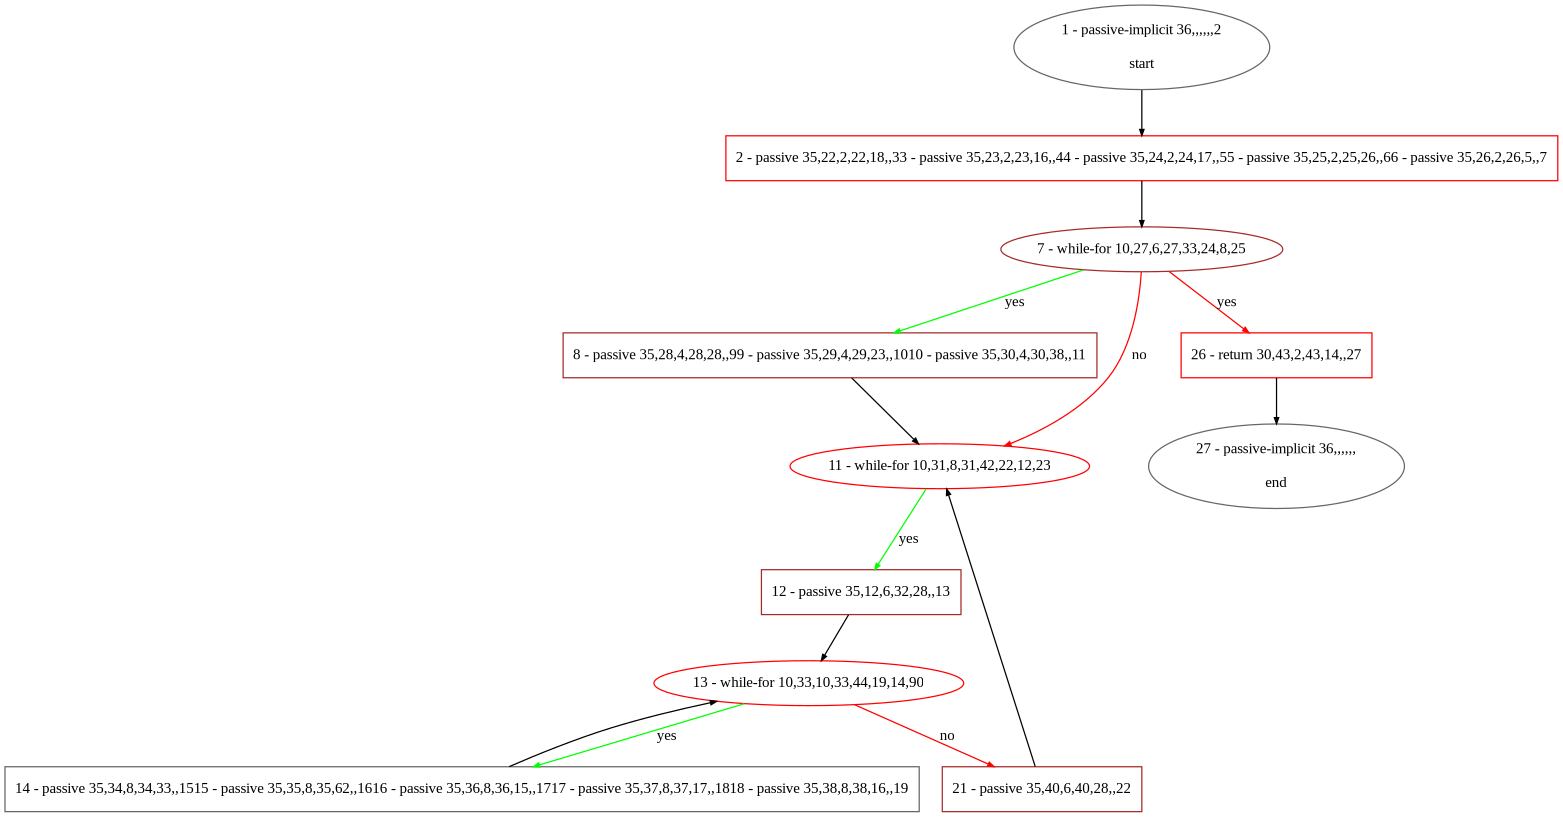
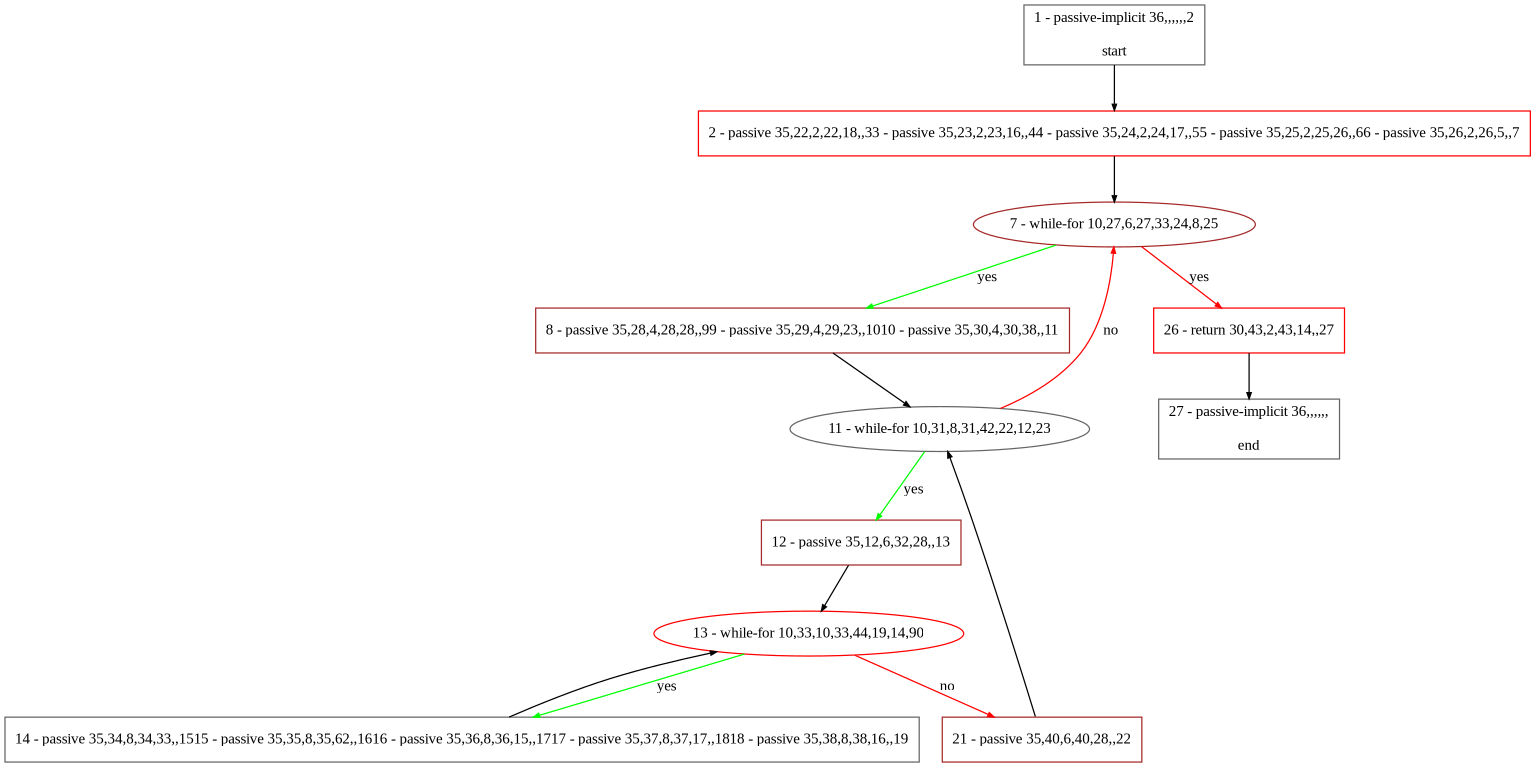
node "1 - passive-implicit 36,,,,,,2 start": shape ellipse -> box
edge "7 - while-for 10,27,6,27,33,24,8,25" -> "11 - while-for 10,31,8,31,42,22,12,23": reversed
node "11 - while-for 10,31,8,31,42,22,12,23": color red -> gray40
node "27 - passive-implicit 36,,,,,, end": shape ellipse -> box
